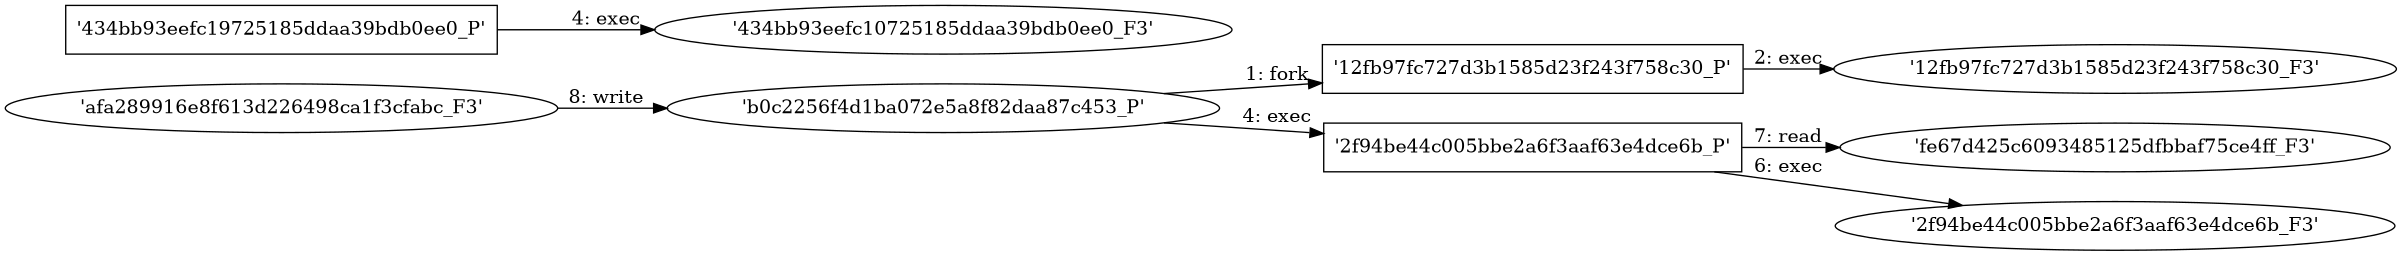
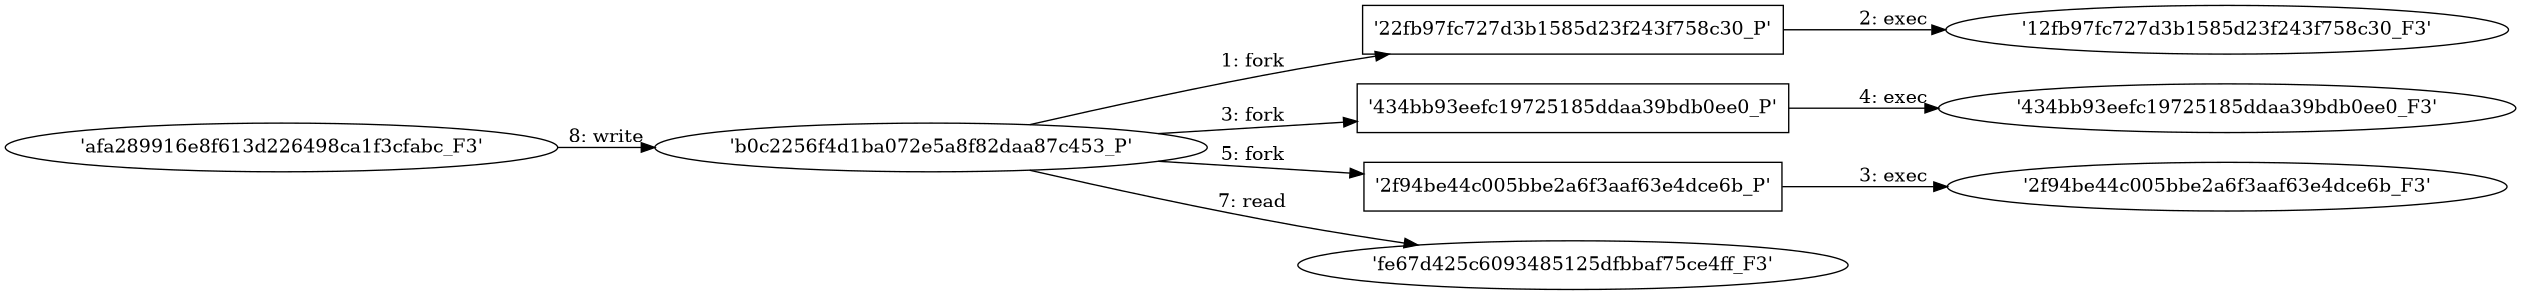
node "'434bb93eefc10725185ddaa39bdb0ee0_F3'": label "'434bb93eefc10725185ddaa39bdb0ee0_F3'" -> "'434bb93eefc19725185ddaa39bdb0ee0_F3'"
node "'12fb97fc727d3b1585d23f243f758c30_P'": label "'12fb97fc727d3b1585d23f243f758c30_P'" -> "'22fb97fc727d3b1585d23f243f758c30_P'"
edge "'b0c2256f4d1ba072e5a8f82daa87c453_P'" -> "'2f94be44c005bbe2a6f3aaf63e4dce6b_P'": label "4: exec" -> "5: fork"
edge "'b0c2256f4d1ba072e5a8f82daa87c453_P'" -> "'434bb93eefc19725185ddaa39bdb0ee0_P'": added, label "3: fork"
edge "'2f94be44c005bbe2a6f3aaf63e4dce6b_P'" -> "'fe67d425c6093485125dfbbaf75ce4ff_F3'": now "'b0c2256f4d1ba072e5a8f82daa87c453_P'" -> "'fe67d425c6093485125dfbbaf75ce4ff_F3'"
edge "'2f94be44c005bbe2a6f3aaf63e4dce6b_P'" -> "'2f94be44c005bbe2a6f3aaf63e4dce6b_F3'": label "6: exec" -> "3: exec"
